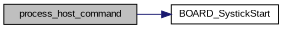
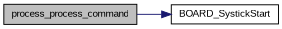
node "process_host_command": label "process_host_command" -> "process_process_command"
